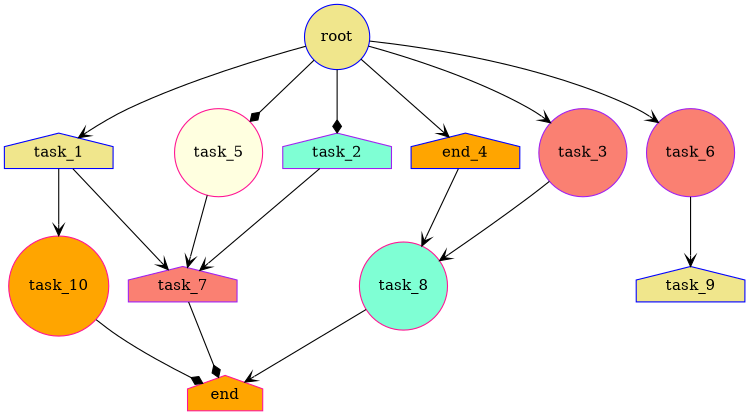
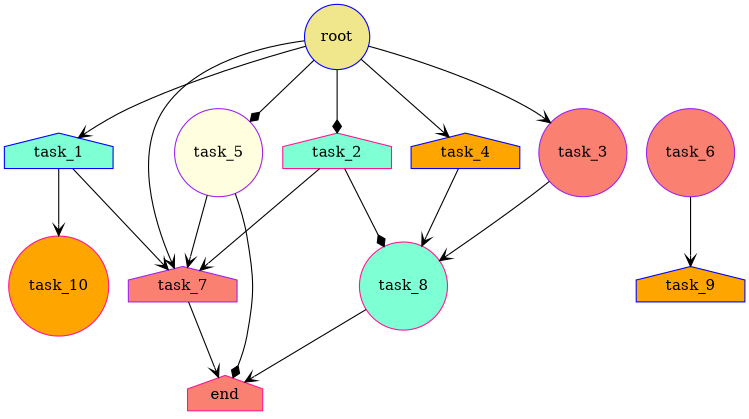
edge "root" -> "task_6": now "root" -> "task_7"
node "task_1": fillcolor khaki -> aquamarine
node "task_5": color deeppink -> purple
node "task_2": color purple -> deeppink
node "end_4": label "end_4" -> "task_4"
edge "task_2" -> "task_8": added
node "task_9": fillcolor khaki -> orange
edge "task_7" -> "end": arrowhead diamond -> vee
edge "task_10" -> "end": now "task_5" -> "end"
node "end": fillcolor orange -> salmon
